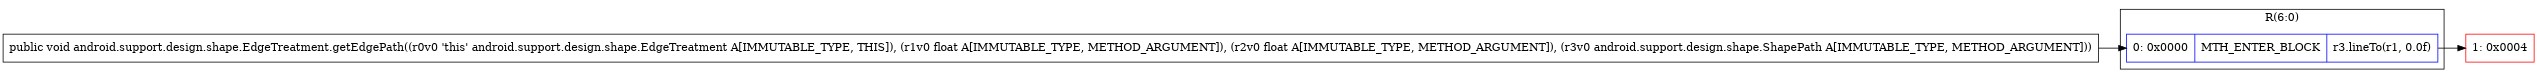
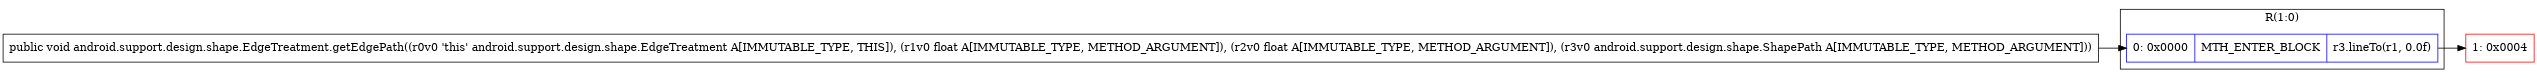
cluster "R(6:0)": label "R(6:0)" -> "R(1:0)"
